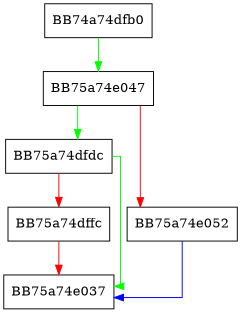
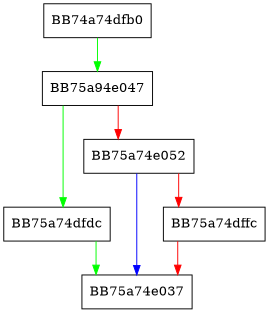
node "BB75a74e047": label "BB75a74e047" -> "BB75a94e047"
edge "BB75a74dfdc" -> "BB75a74dffc": now "BB75a74e052" -> "BB75a74dffc"
